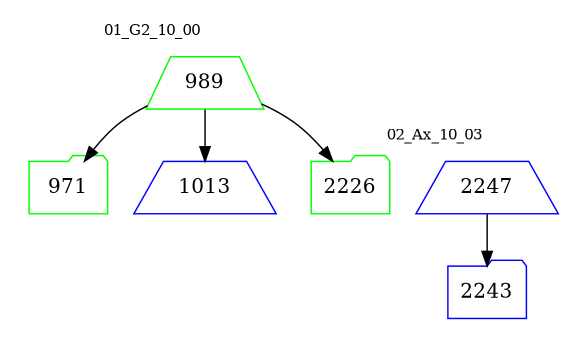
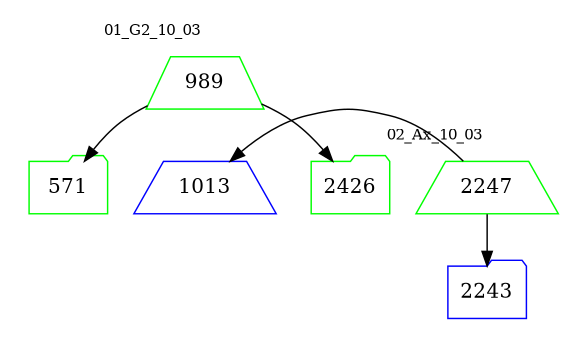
cluster "01_G2_10_00": label "01_G2_10_00" -> "01_G2_10_03"
edge "989" -> "1013": now "2247" -> "1013"
node "971": label "971" -> "571"
node "2226": label "2226" -> "2426"
node "2247": color blue -> green
